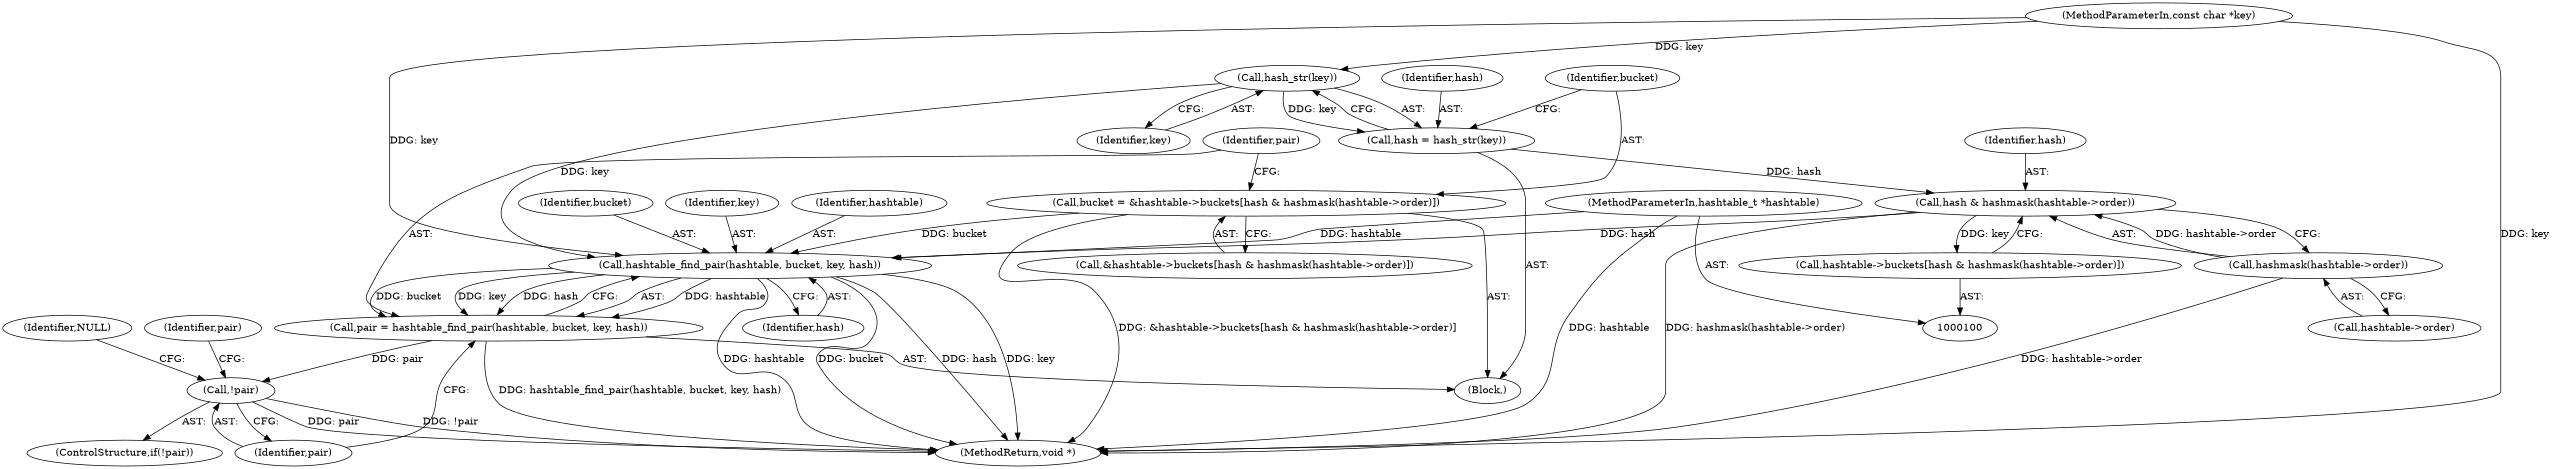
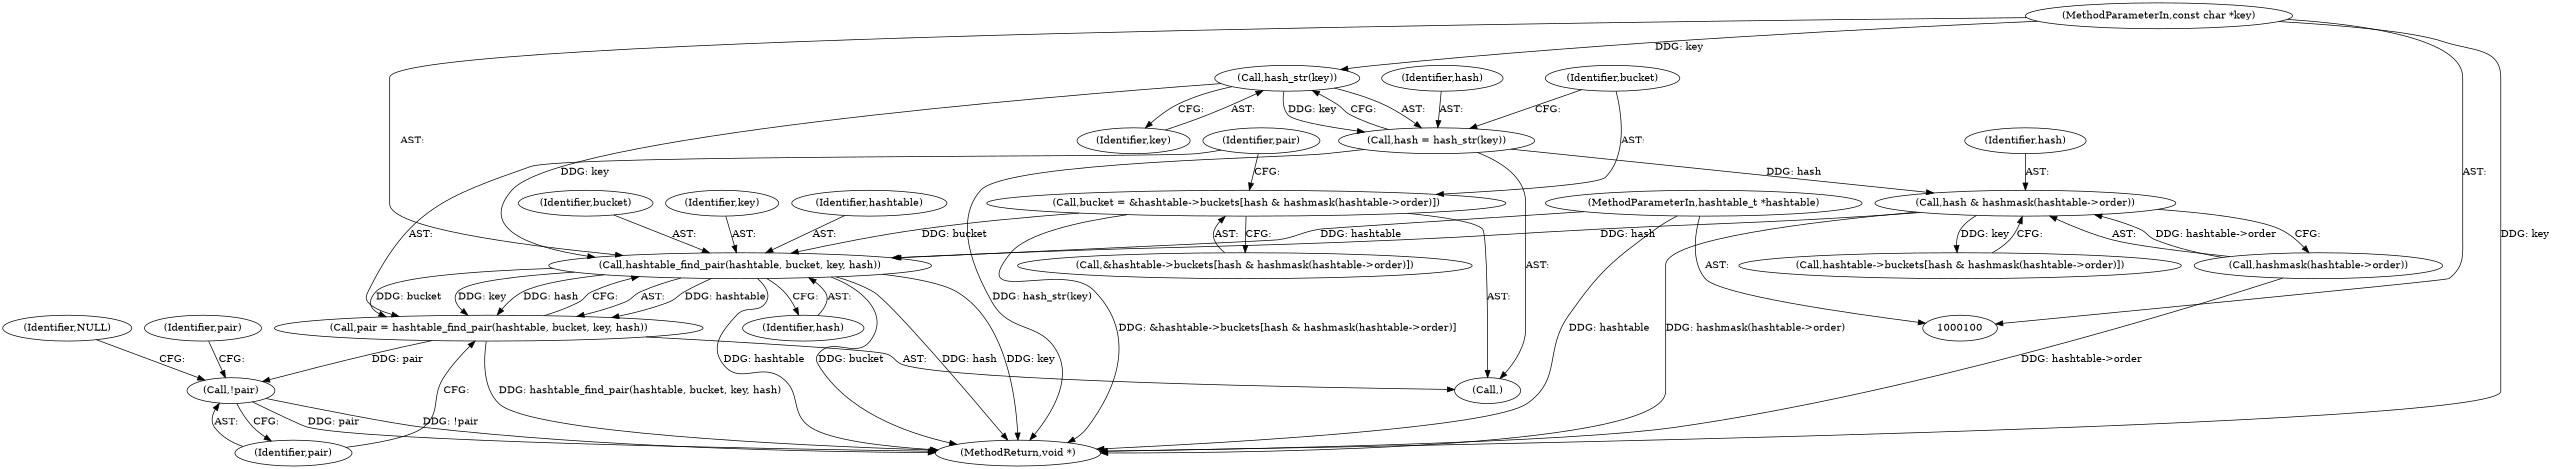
edge "(MethodParameterIn,const char *key)" -> "(Call,hashtable_find_pair(hashtable, bucket, key, hash))": label "DDG: key" -> "AST: "
edge "(Call,hash = hash_str(key))" -> "(MethodReturn,void *)": added, label "DDG: hash_str(key)"
edge "(Call,hashtable->buckets[hash & hashmask(hashtable->order)])" -> "1000100": now "(MethodParameterIn,const char *key)" -> "1000100"
node "(Call,hashtable->order)": removed
node "(Block,)": label "(Block,)" -> "(Call,)"
node "(ControlStructure,if(!pair))": removed
